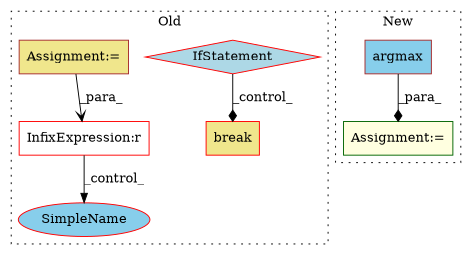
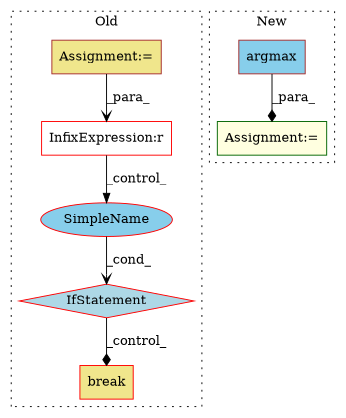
edge "SimpleName" -> "IfStatement": added, label "_cond_"
